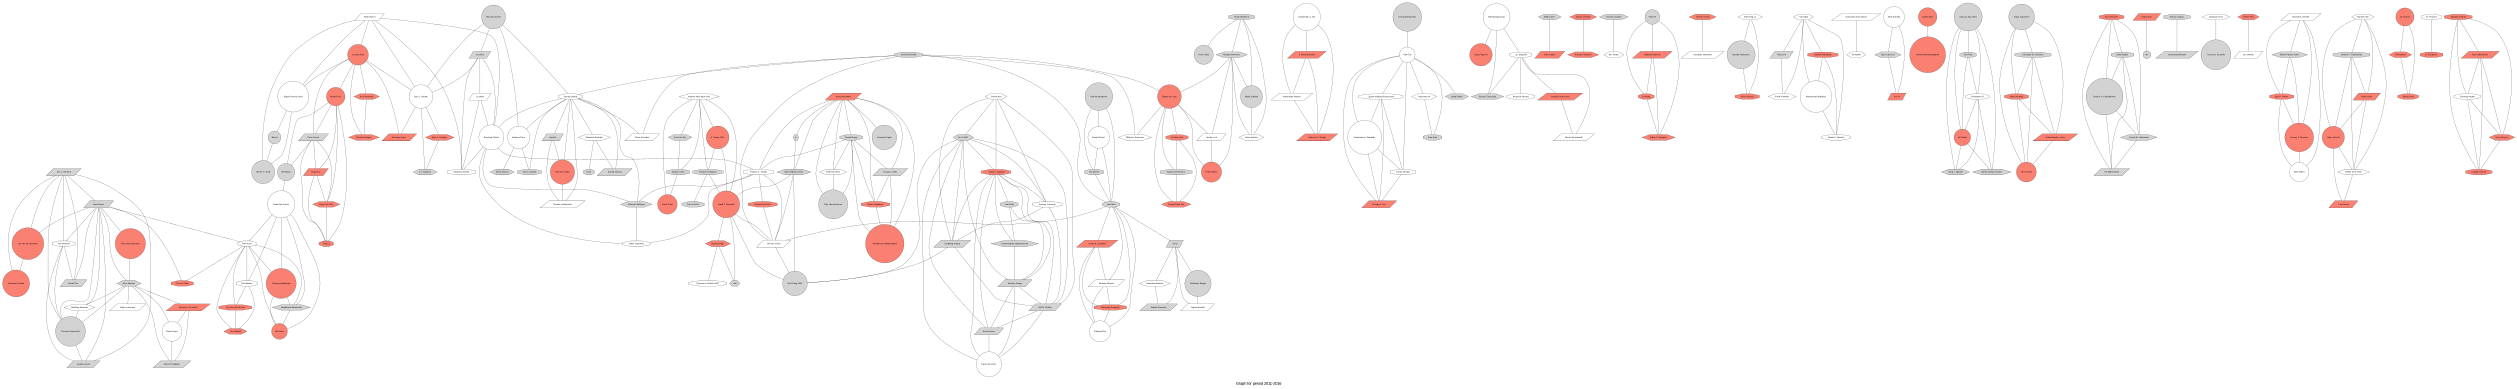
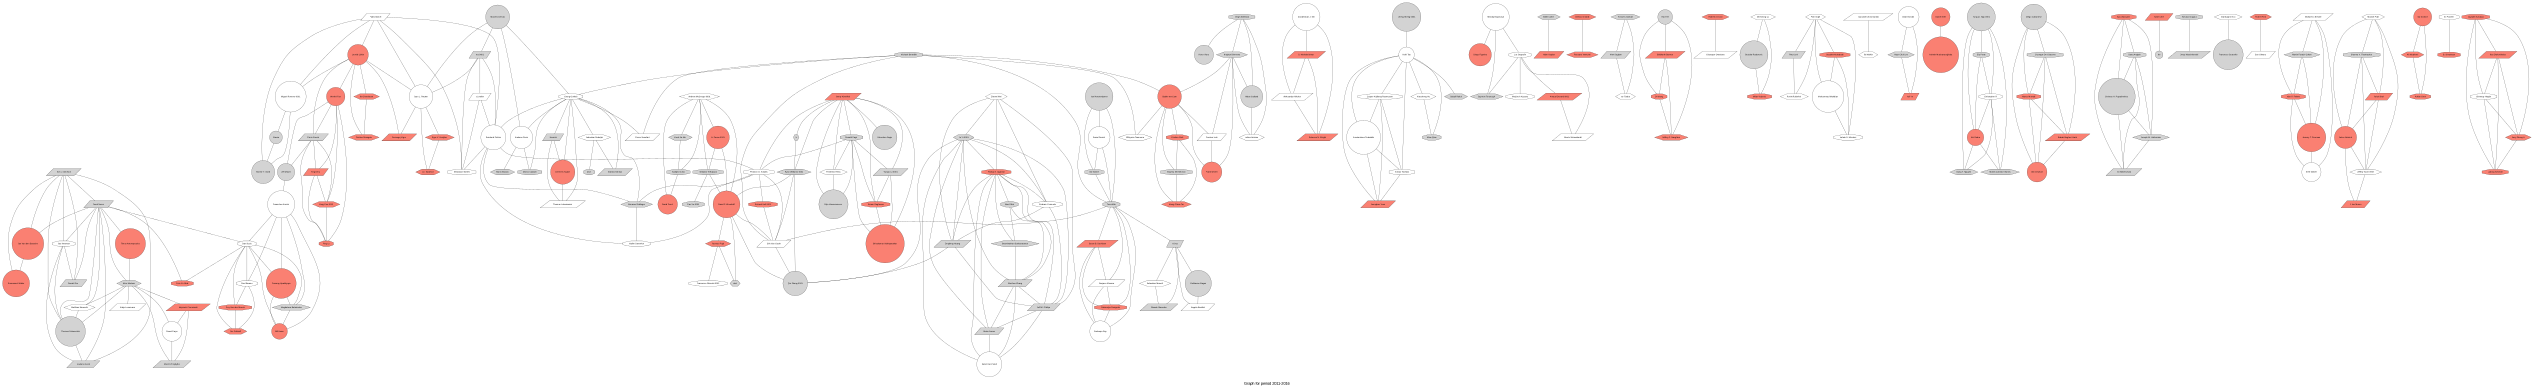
node "Mert Saglam": added
node "s Z. Salamon": fillcolor lightgrey -> salmon
